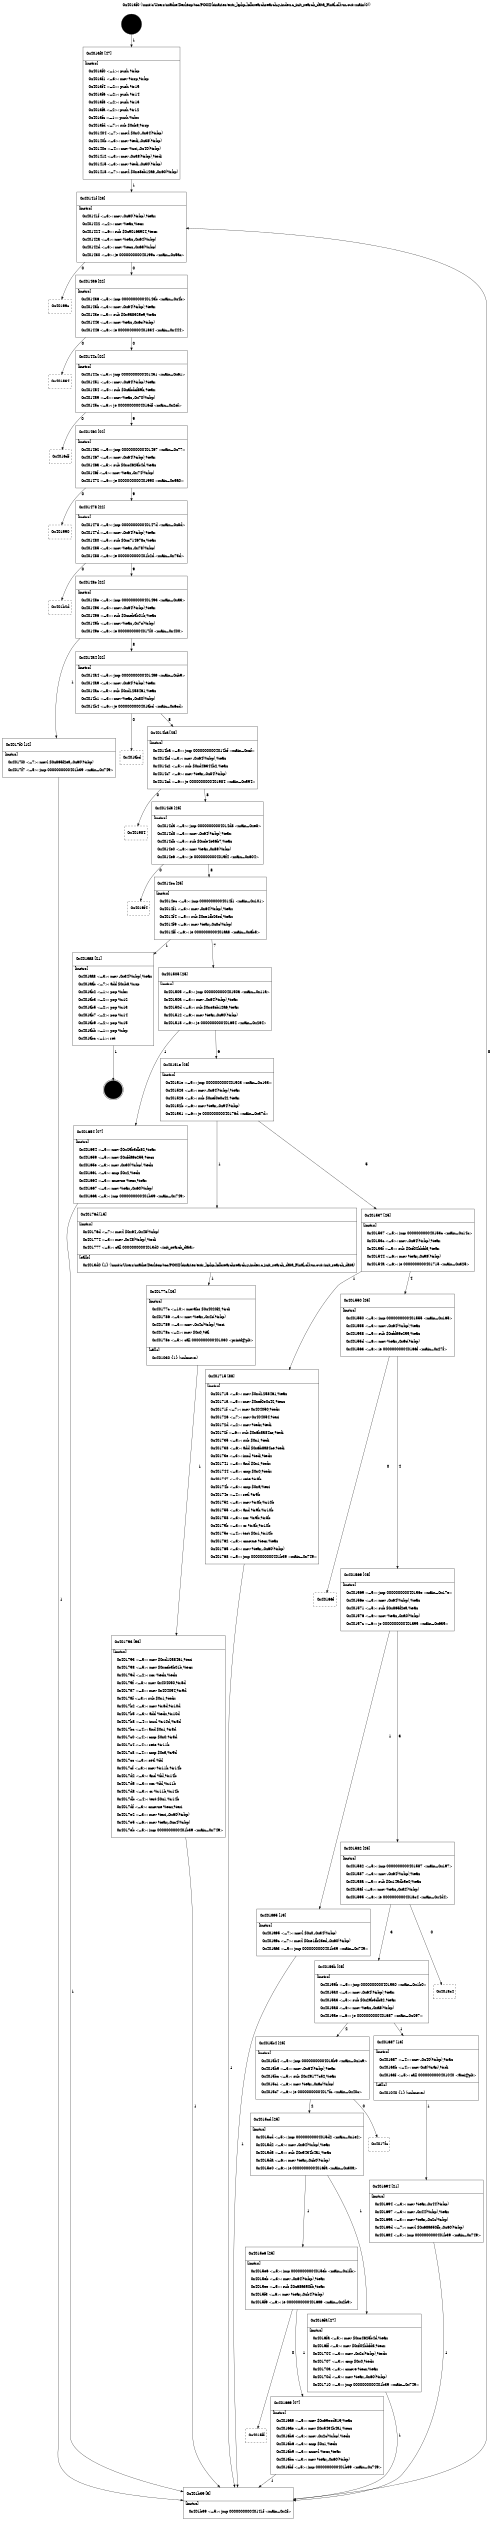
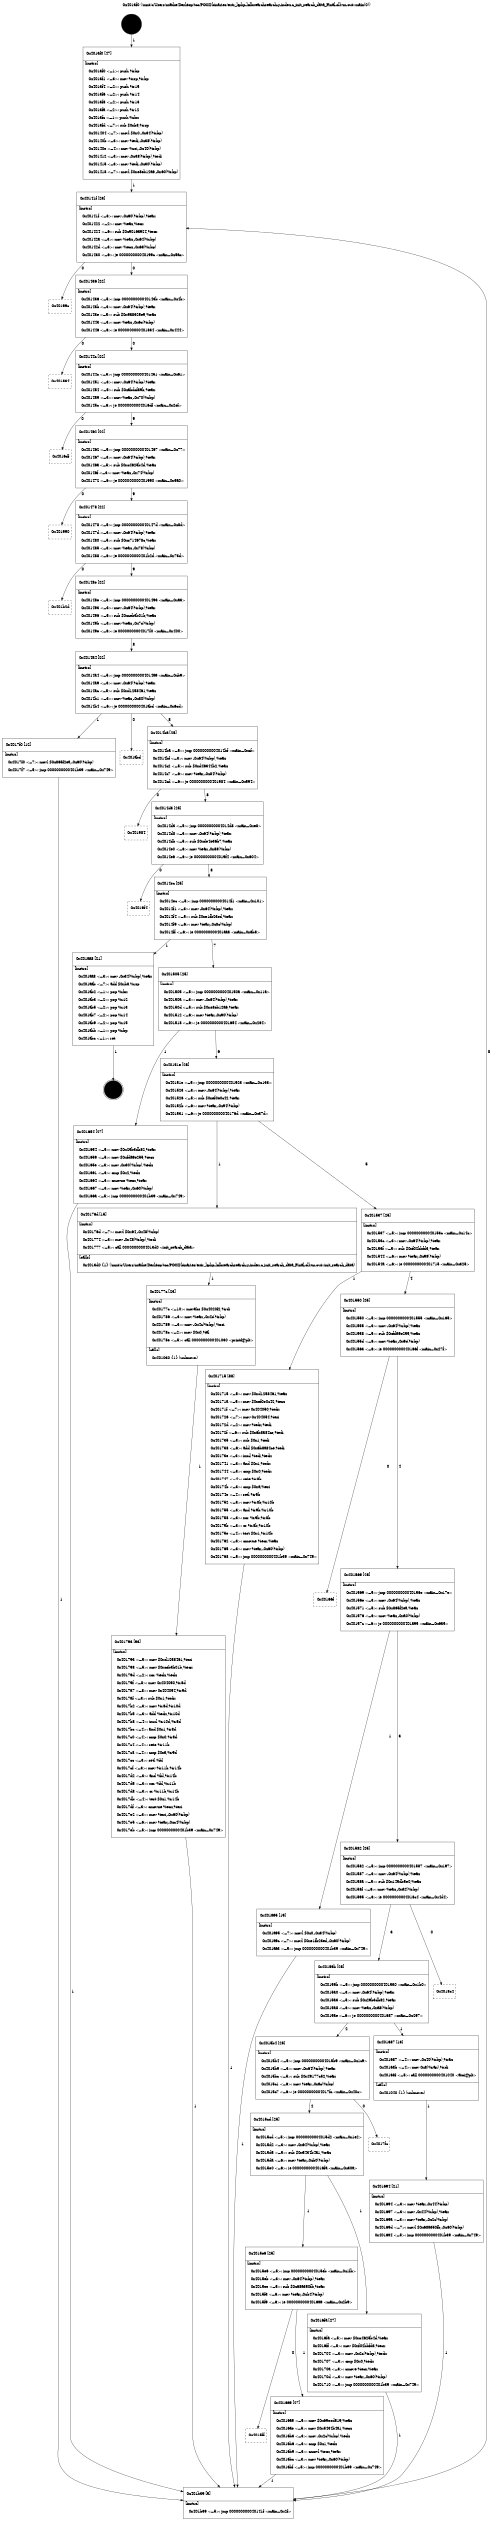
edge "0x40148e [22]" -> "0x4017f0 [12]": now "0x4014a4 [22]" -> "0x4017f0 [12]"
